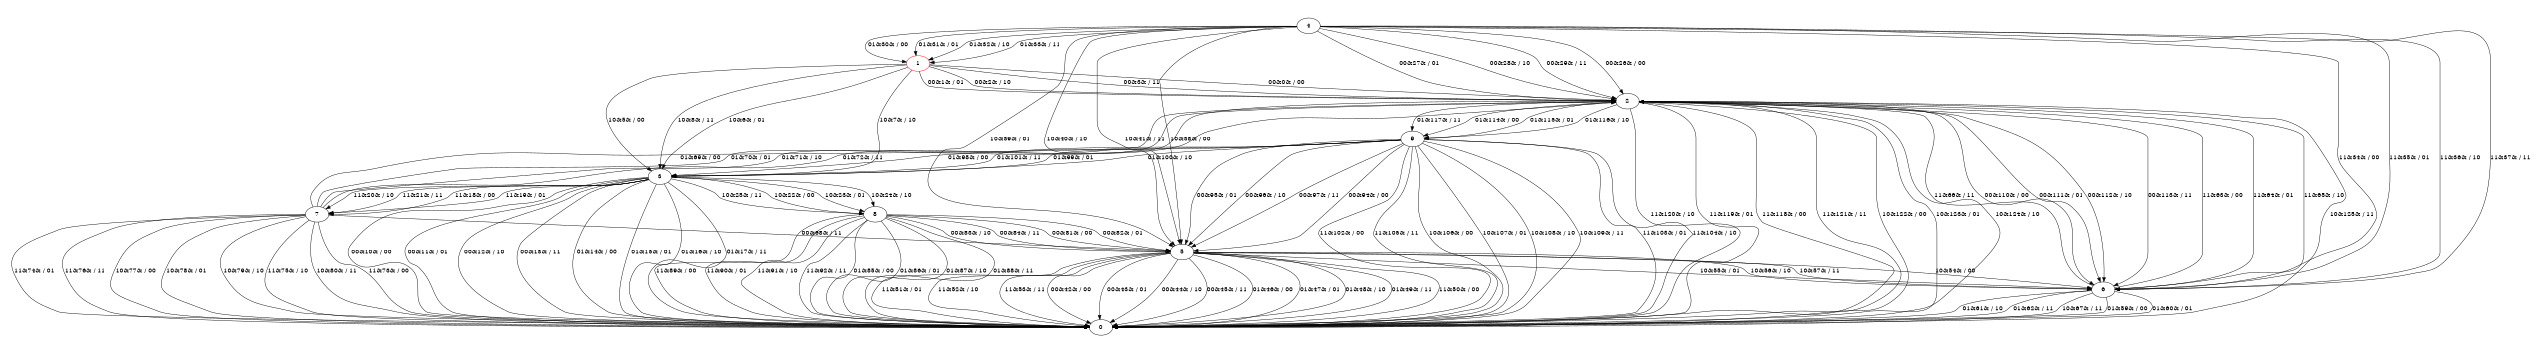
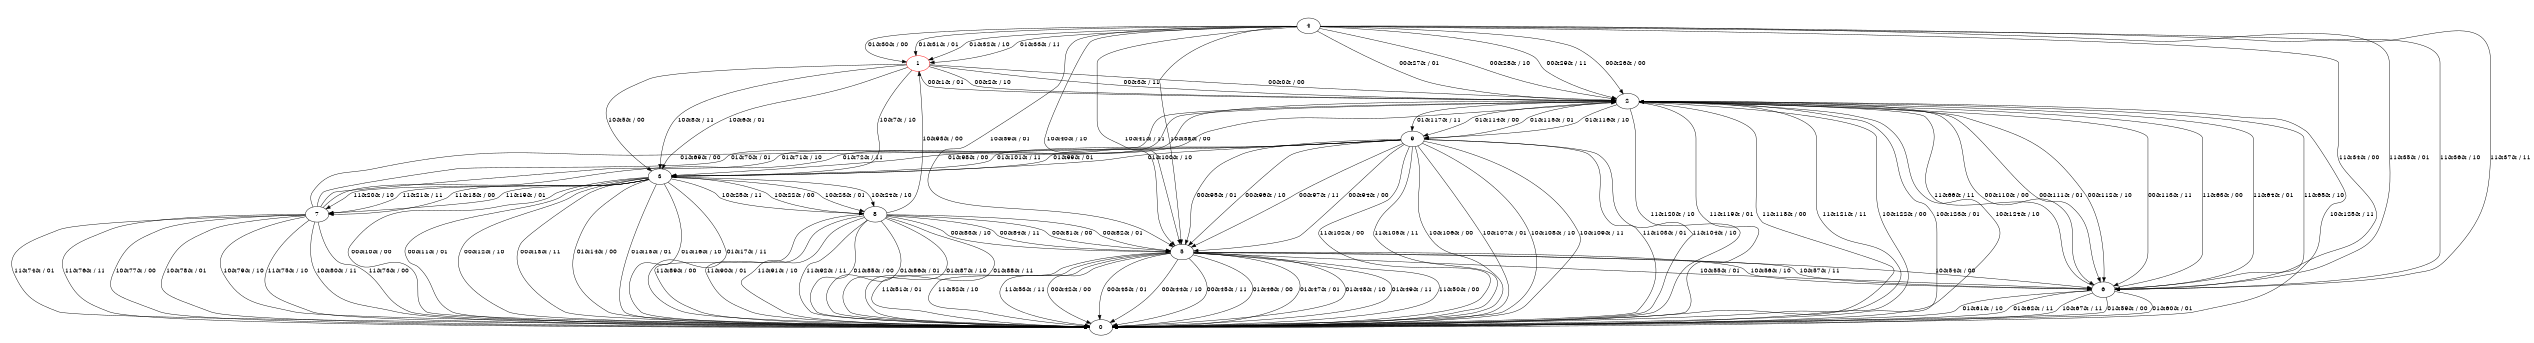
edge "8" -> "1": added, label "10&93& / 00"
edge "7" -> "5": removed, label "00&68& / 11"
